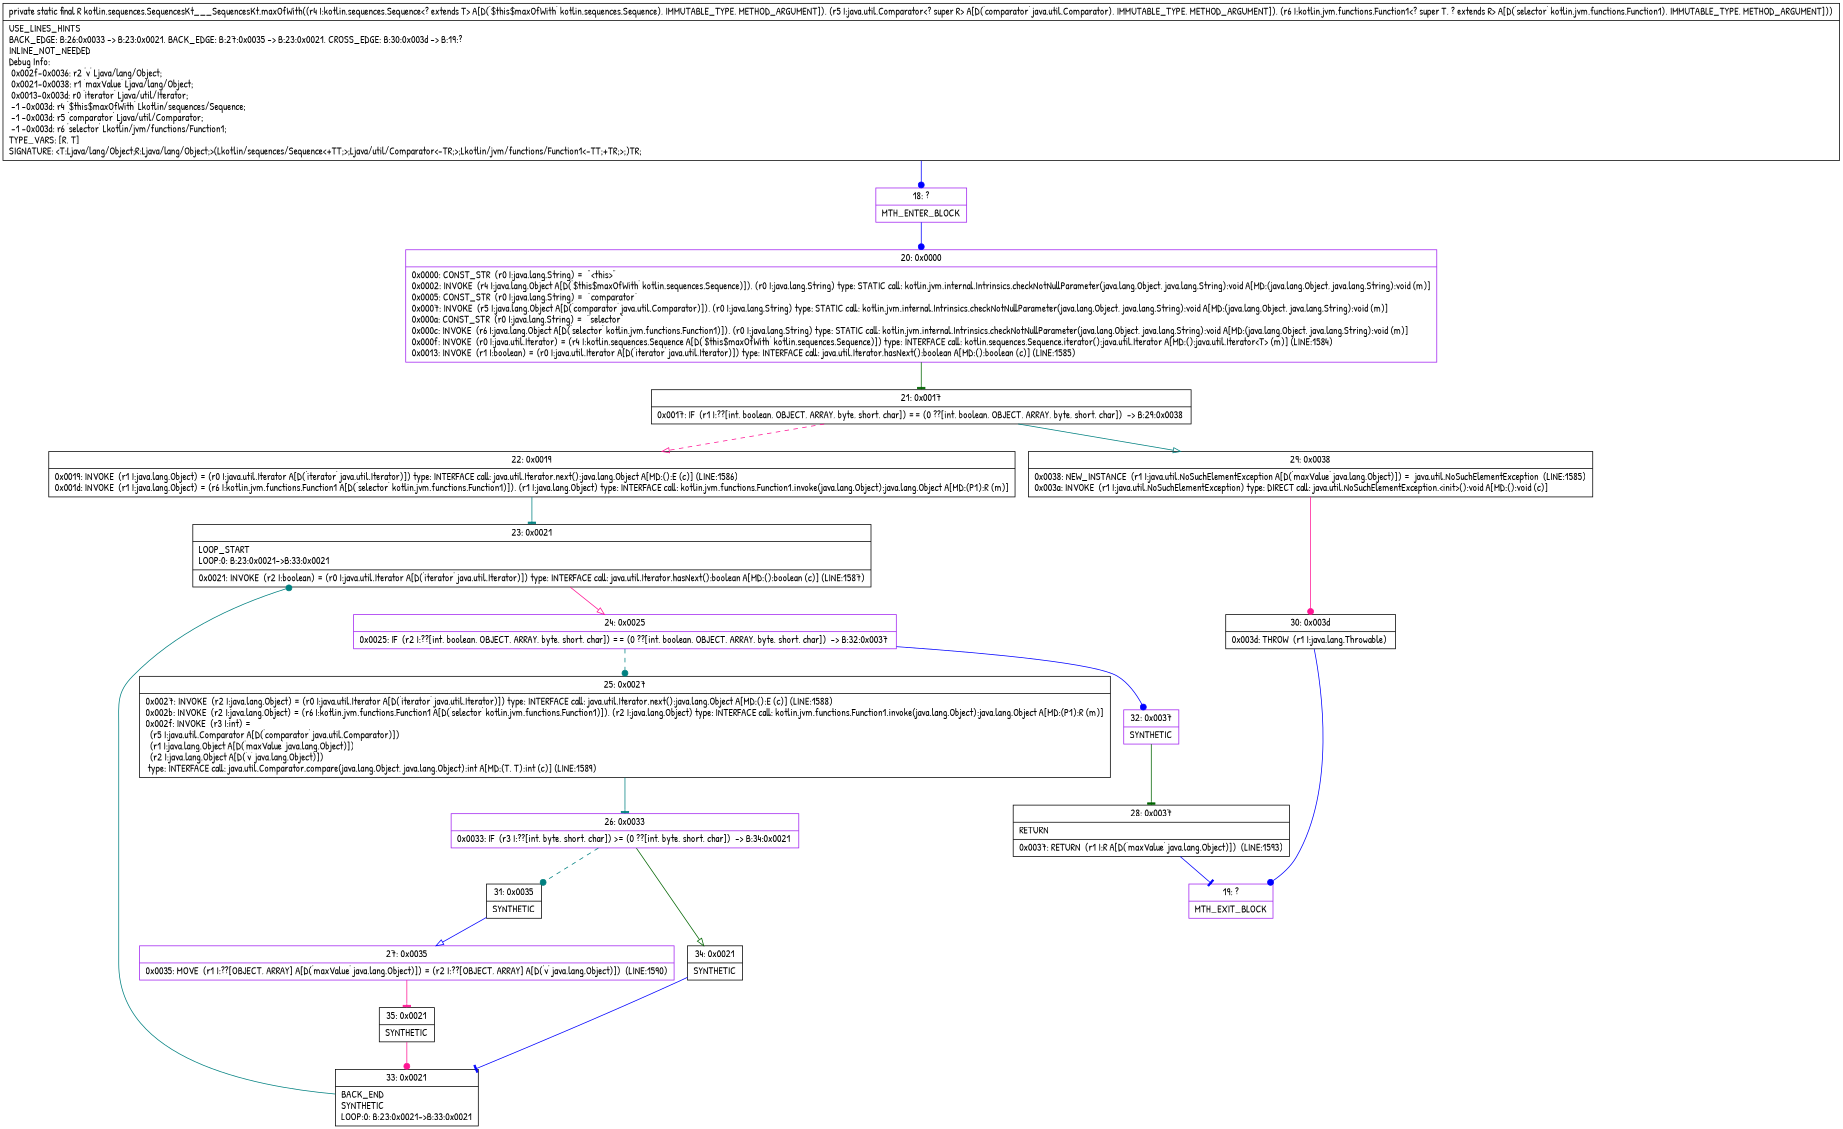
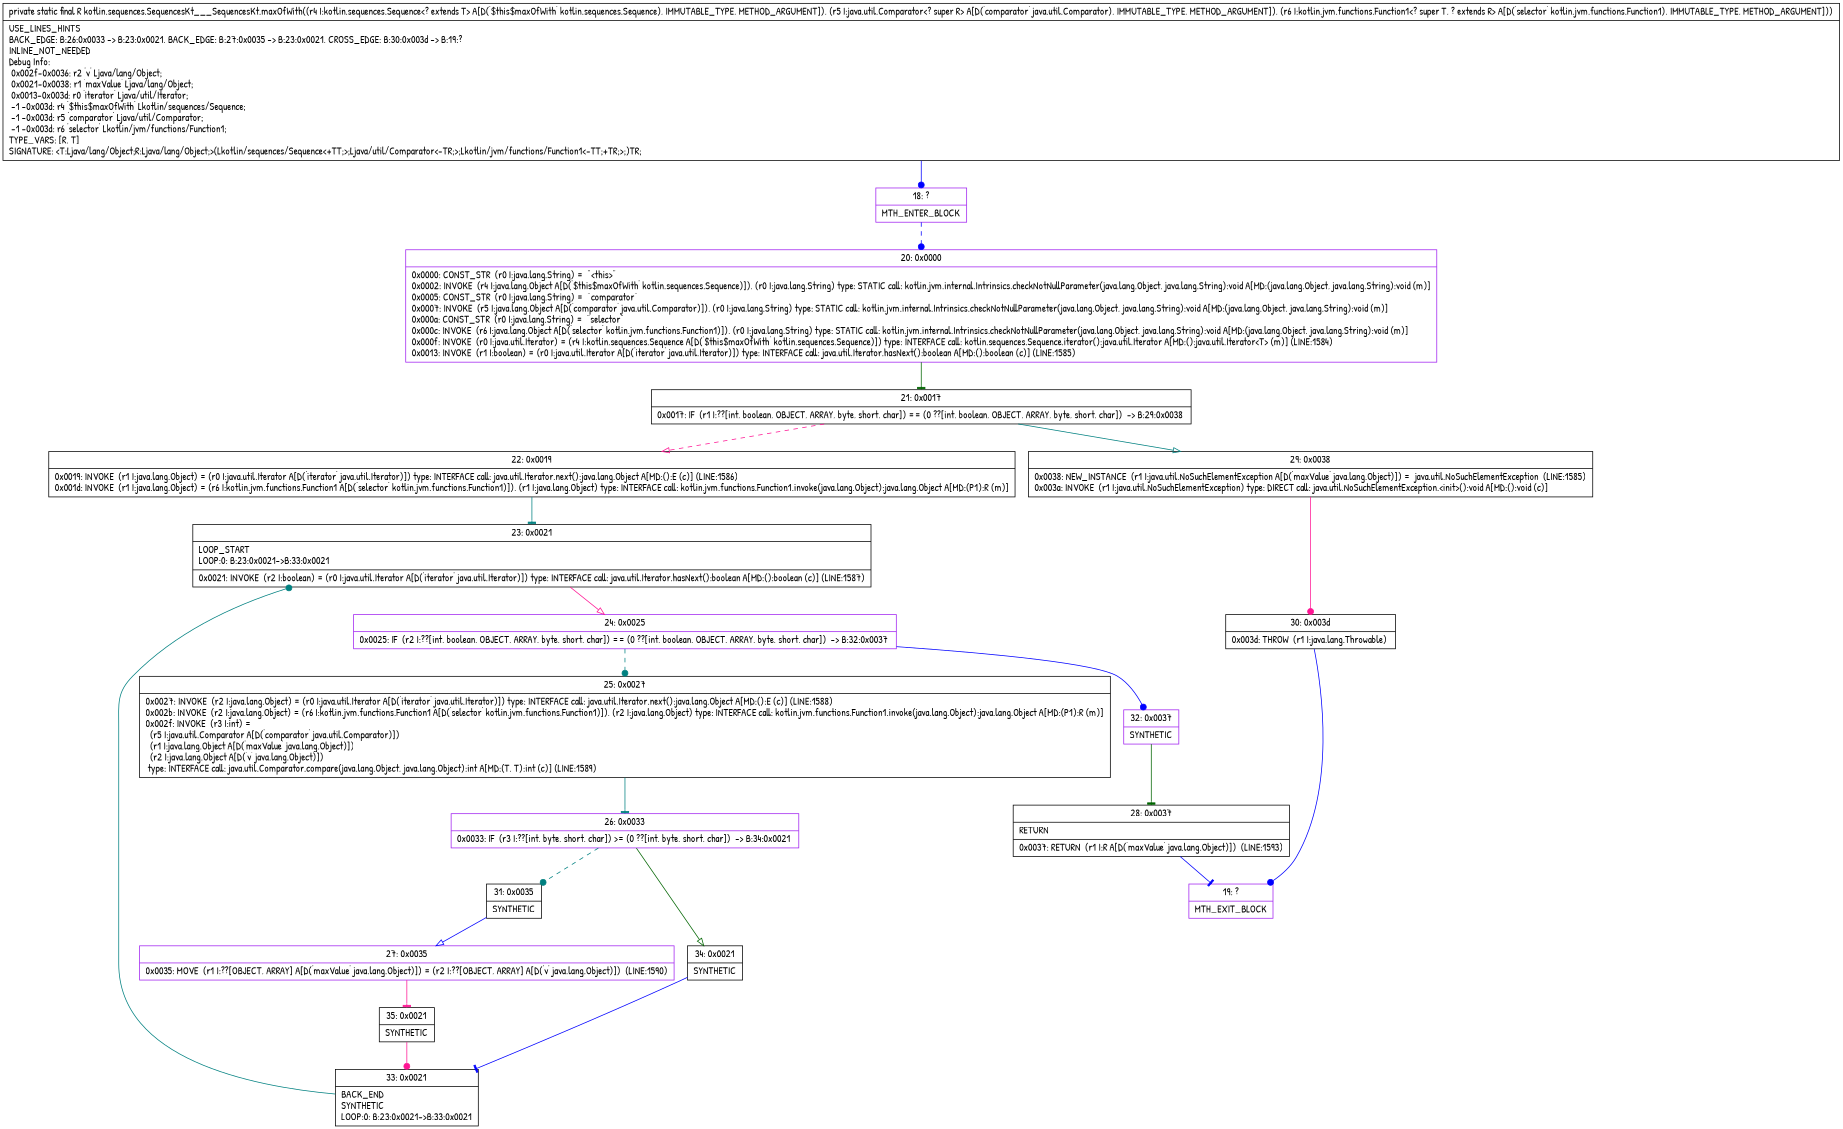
edge "18: ?" -> "20: 0x0000": style solid -> dashed
